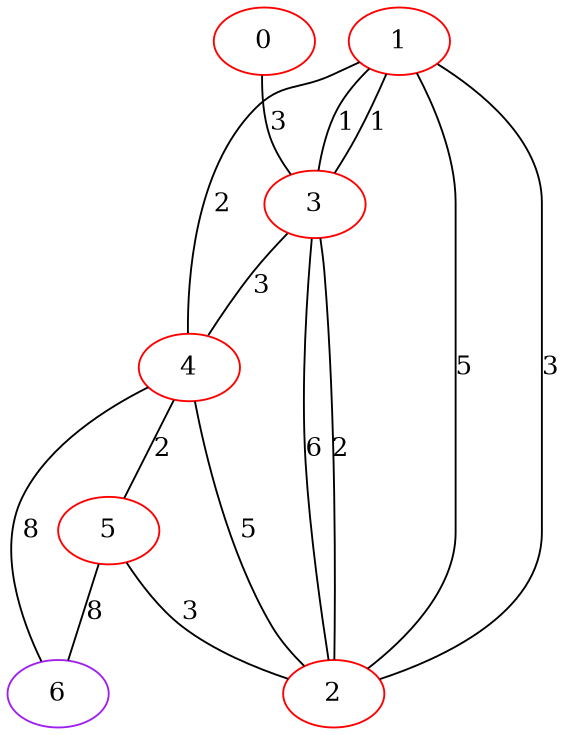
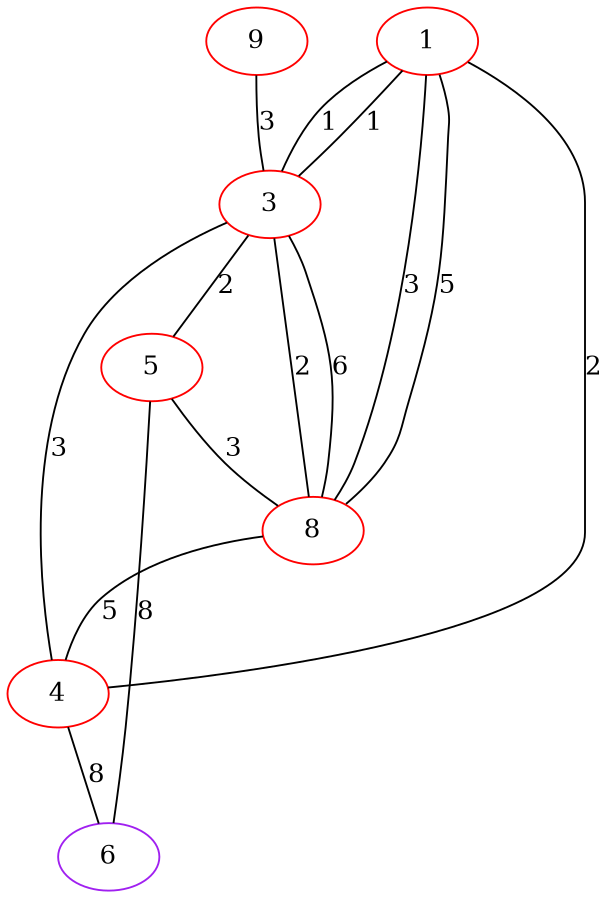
node "0": label "0" -> "9"
edge "4" -- "5": now "3" -- "5"
node "2": label "2" -> "8"
